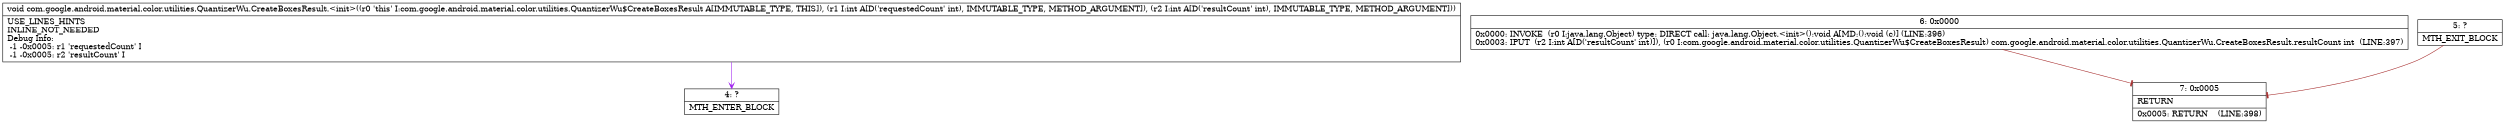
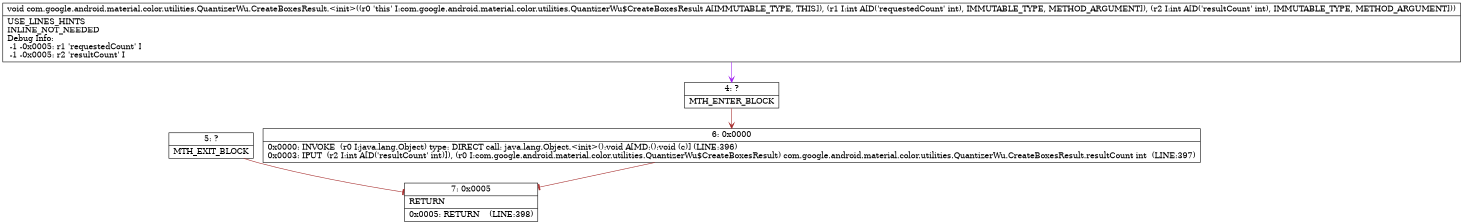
edge "4: ?" -> "6: 0x0000": added
